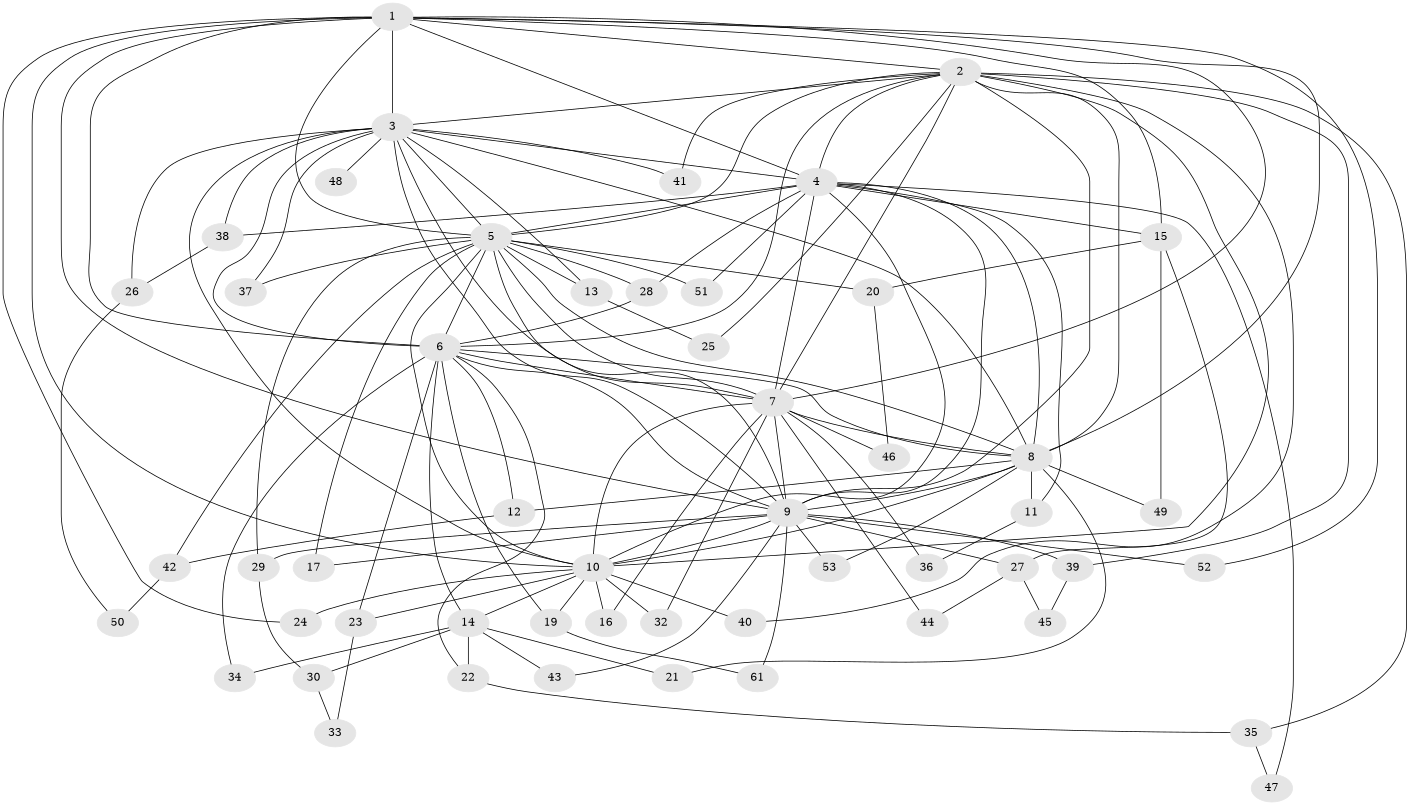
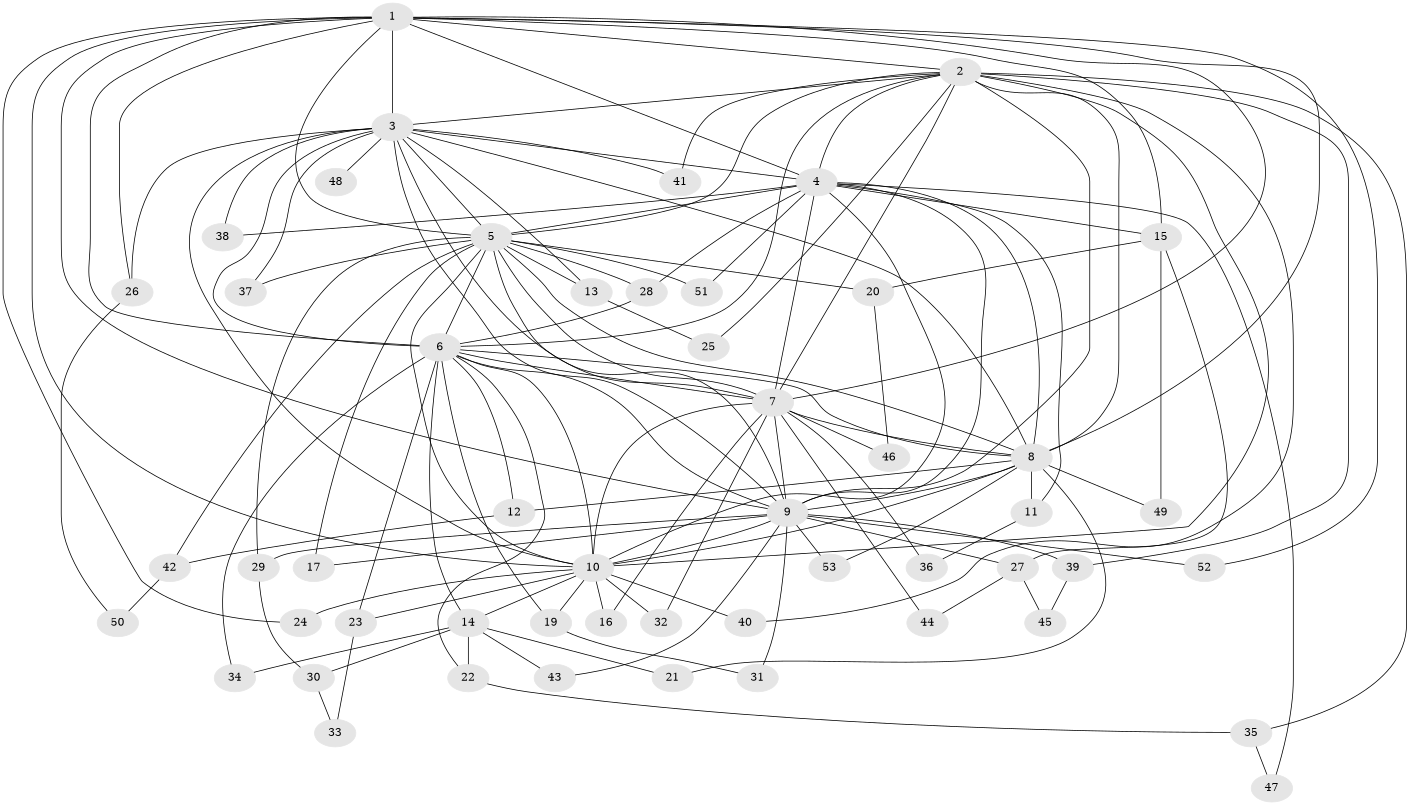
edge "38" -- "26": now "1" -- "26"
edge "6" -- "10": added
node "61": label "61" -> "31"
